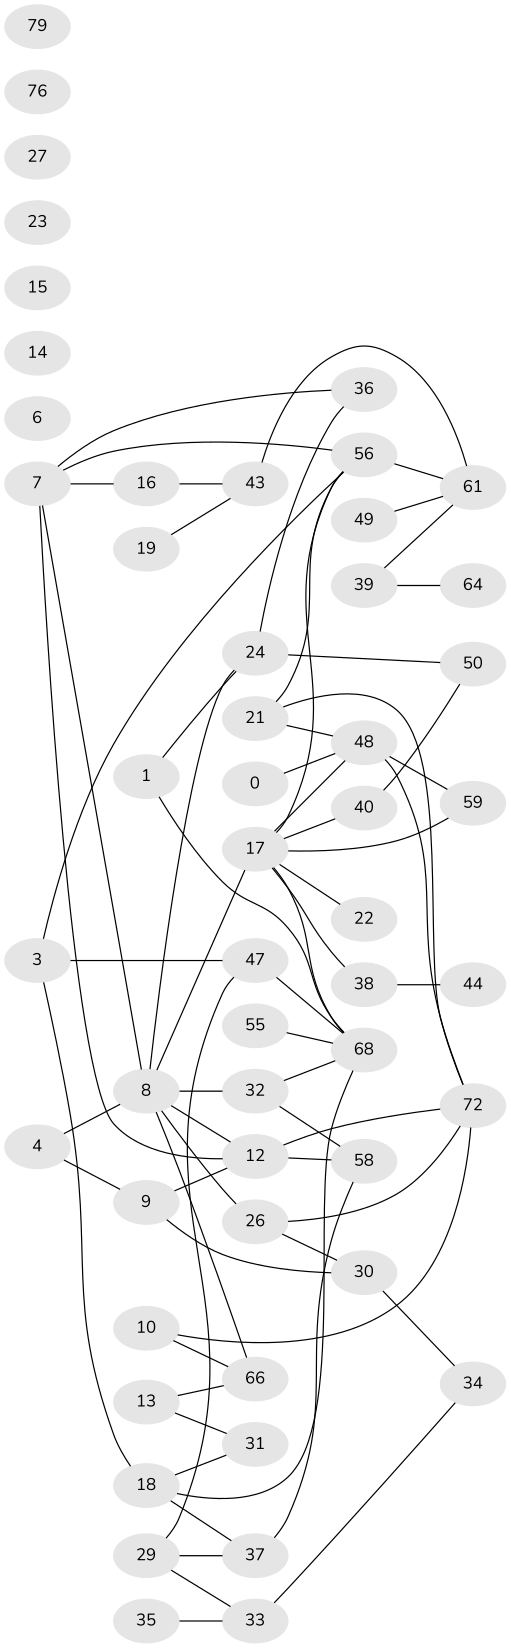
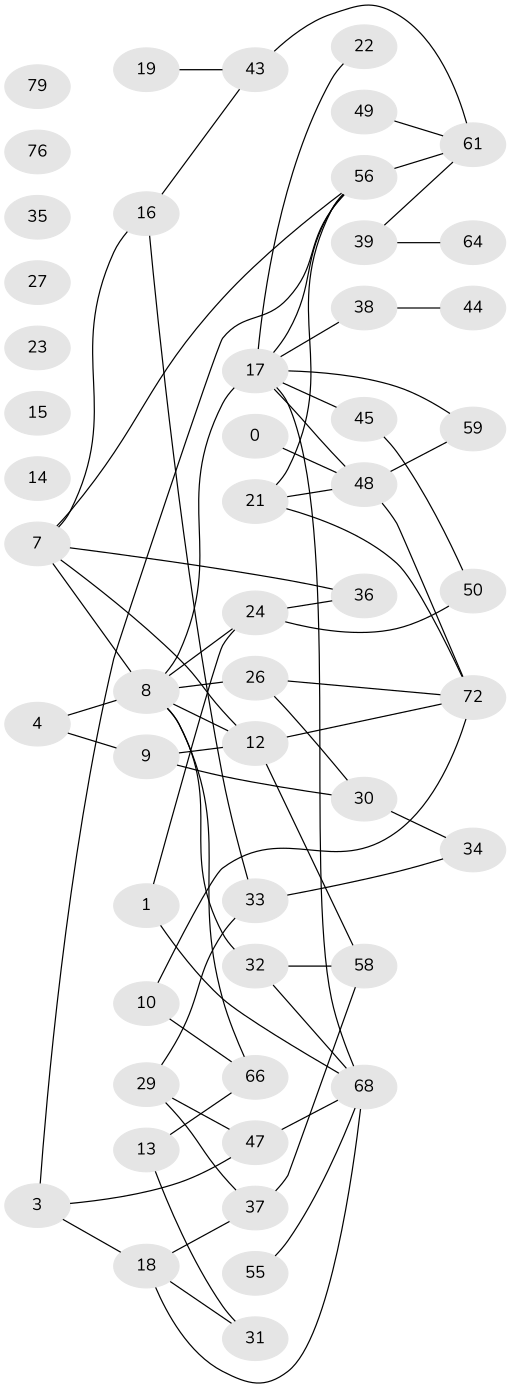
node "6": removed
node "40": label "40" -> "45"
edge "35" -- "33": now "16" -- "33"
